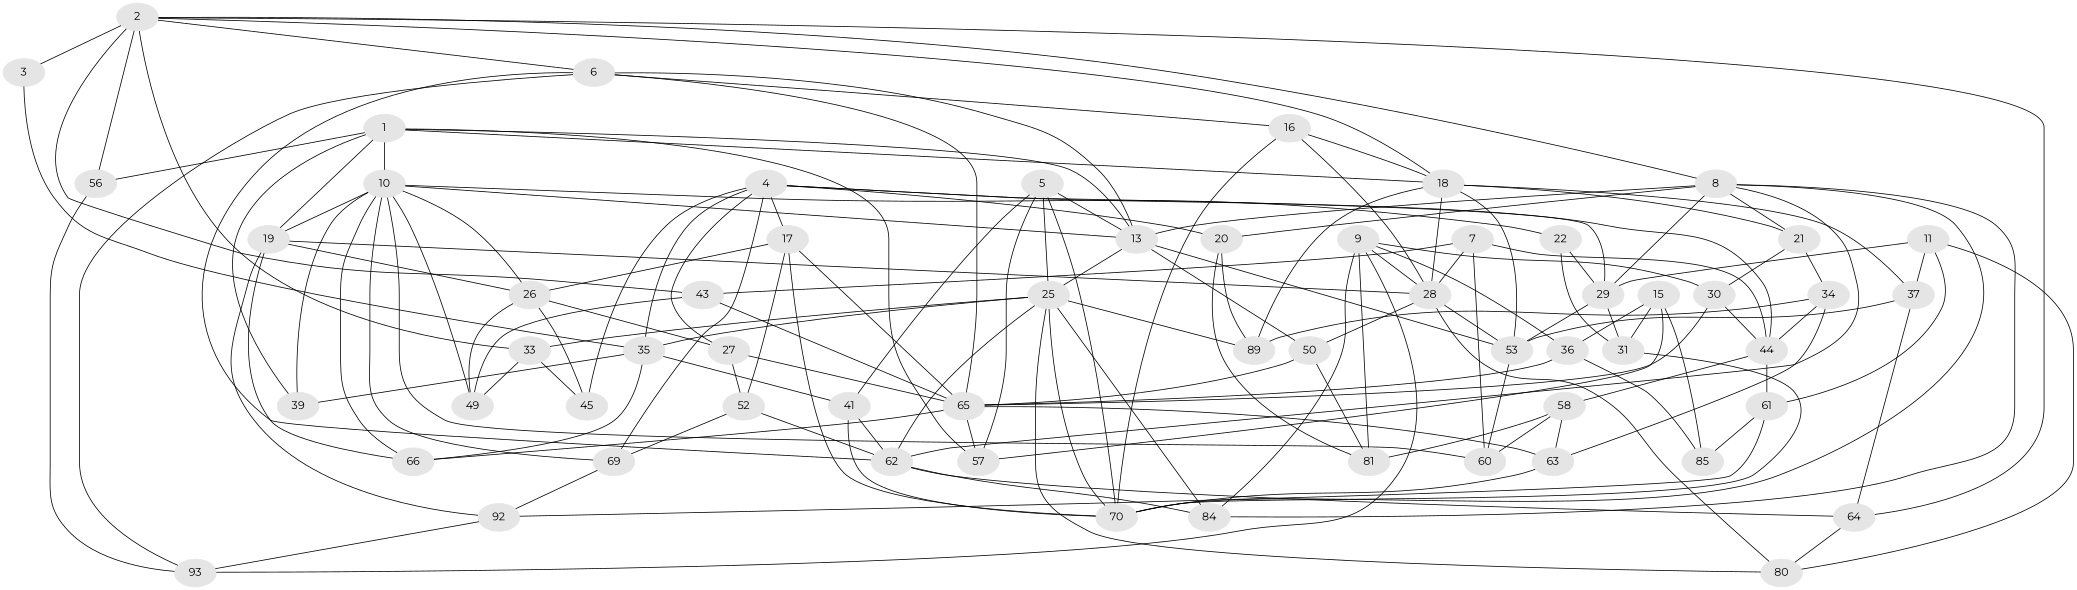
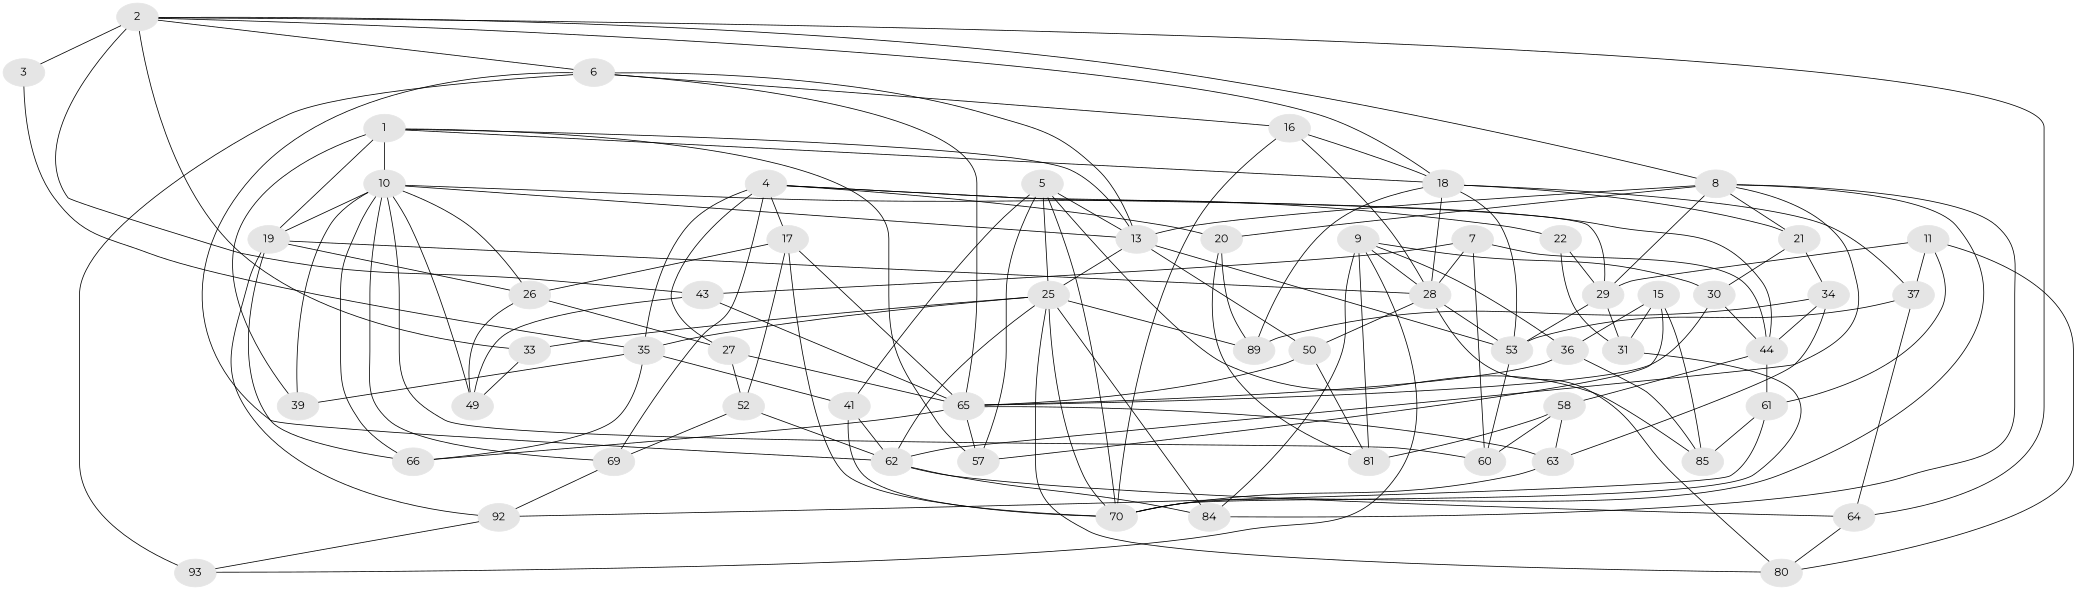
node "56": removed
edge "5" -- "85": added
node "45": removed
